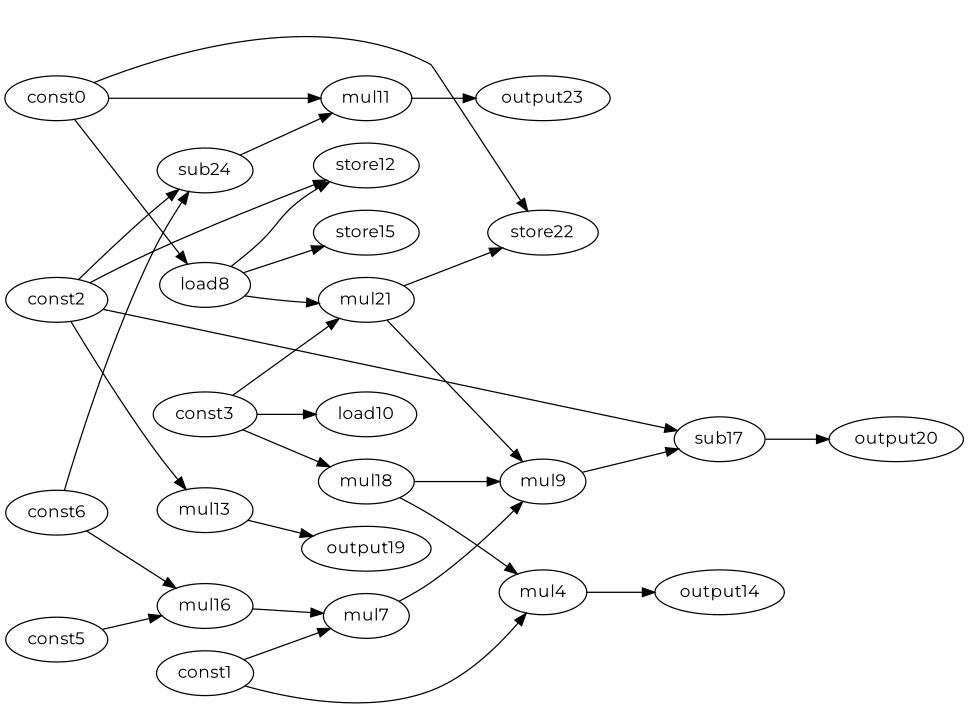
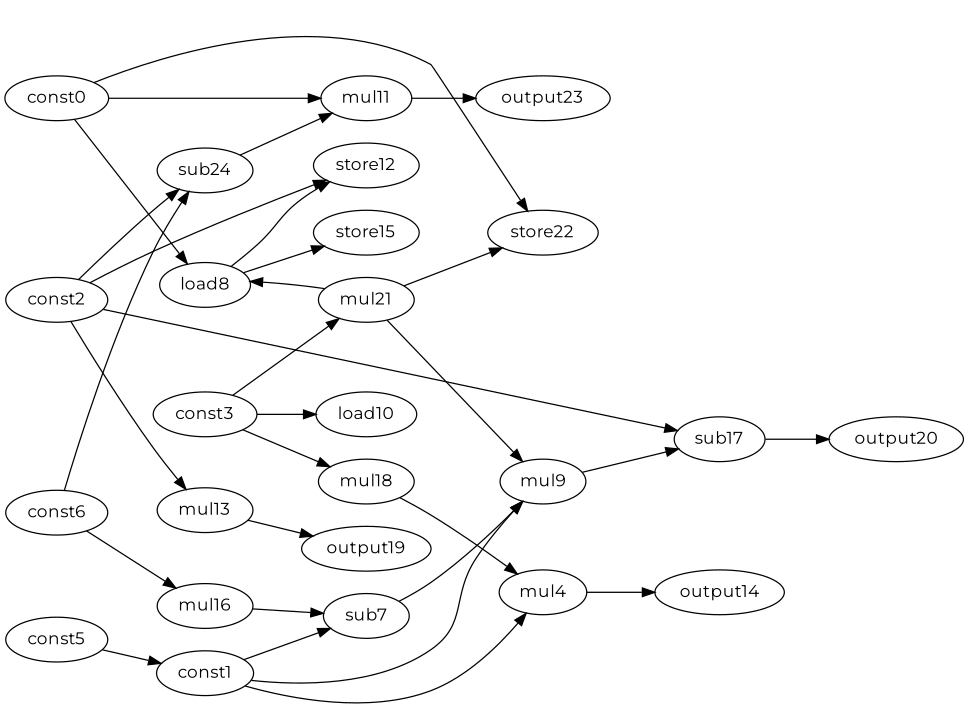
edge "load8" -> "mul21": reversed
edge "mul18" -> "mul9": now "const1" -> "mul9"
node "mul7": label "mul7" -> "sub7"
edge "const5" -> "mul16": now "const5" -> "const1"
